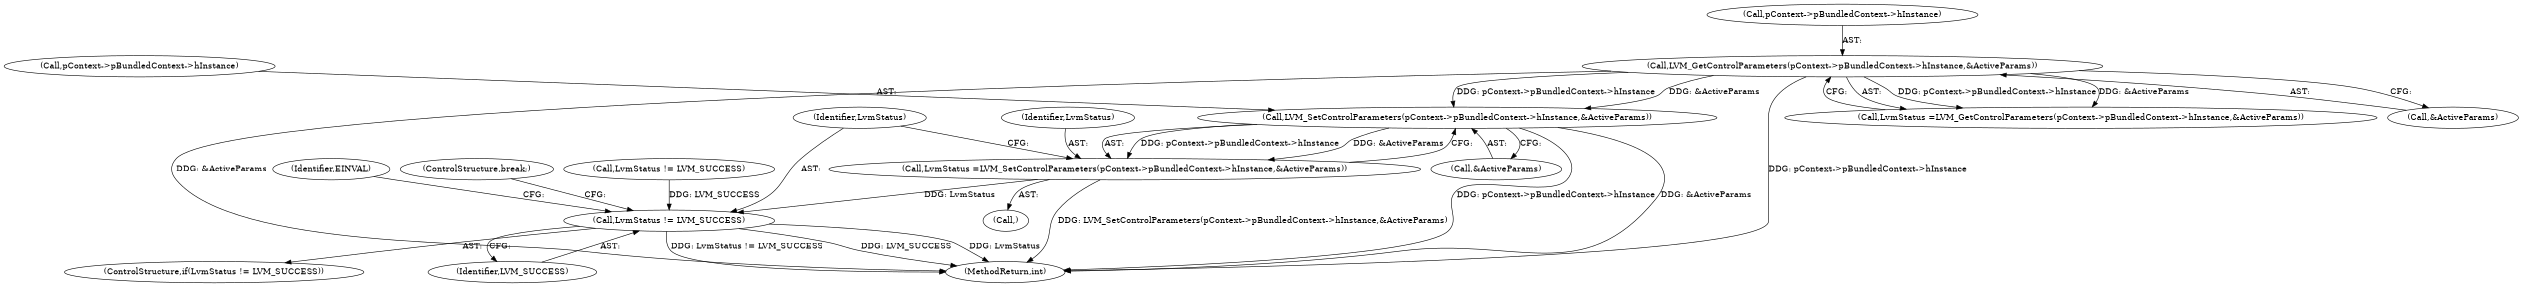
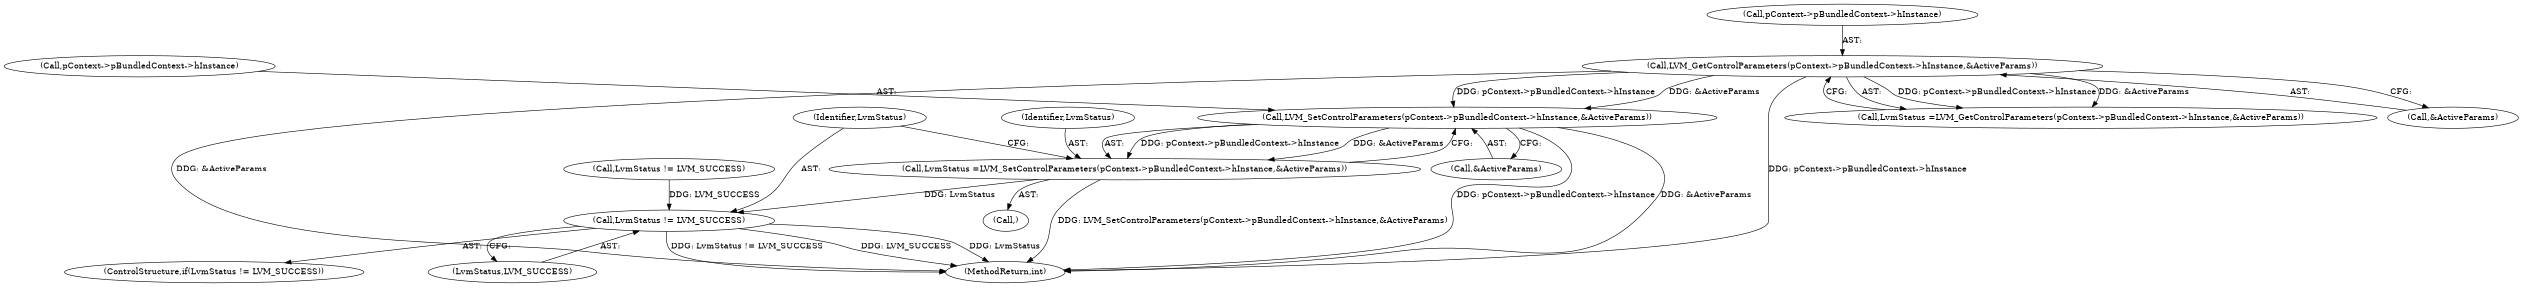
node "(Identifier,EINVAL)": removed
node "(ControlStructure,break;)": removed
node "(Identifier,LVM_SUCCESS)": label "(Identifier,LVM_SUCCESS)" -> "(LvmStatus,LVM_SUCCESS)"
